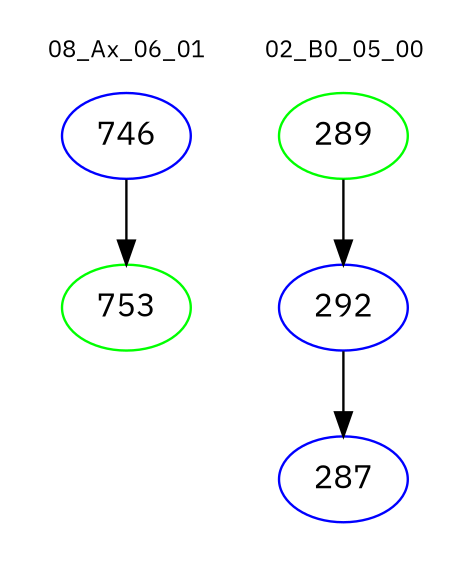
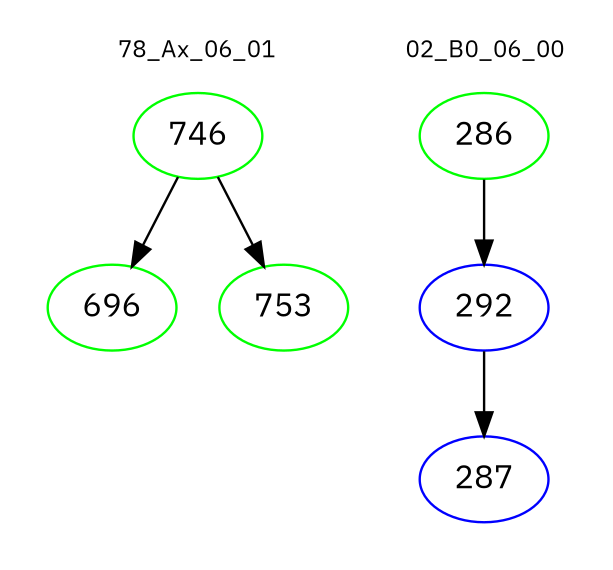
cluster "08_Ax_06_01": label "08_Ax_06_01" -> "78_Ax_06_01"
cluster "02_B0_05_00": label "02_B0_05_00" -> "02_B0_06_00"
node "746": color blue -> green
node "289": label "289" -> "286"
node "696": added
